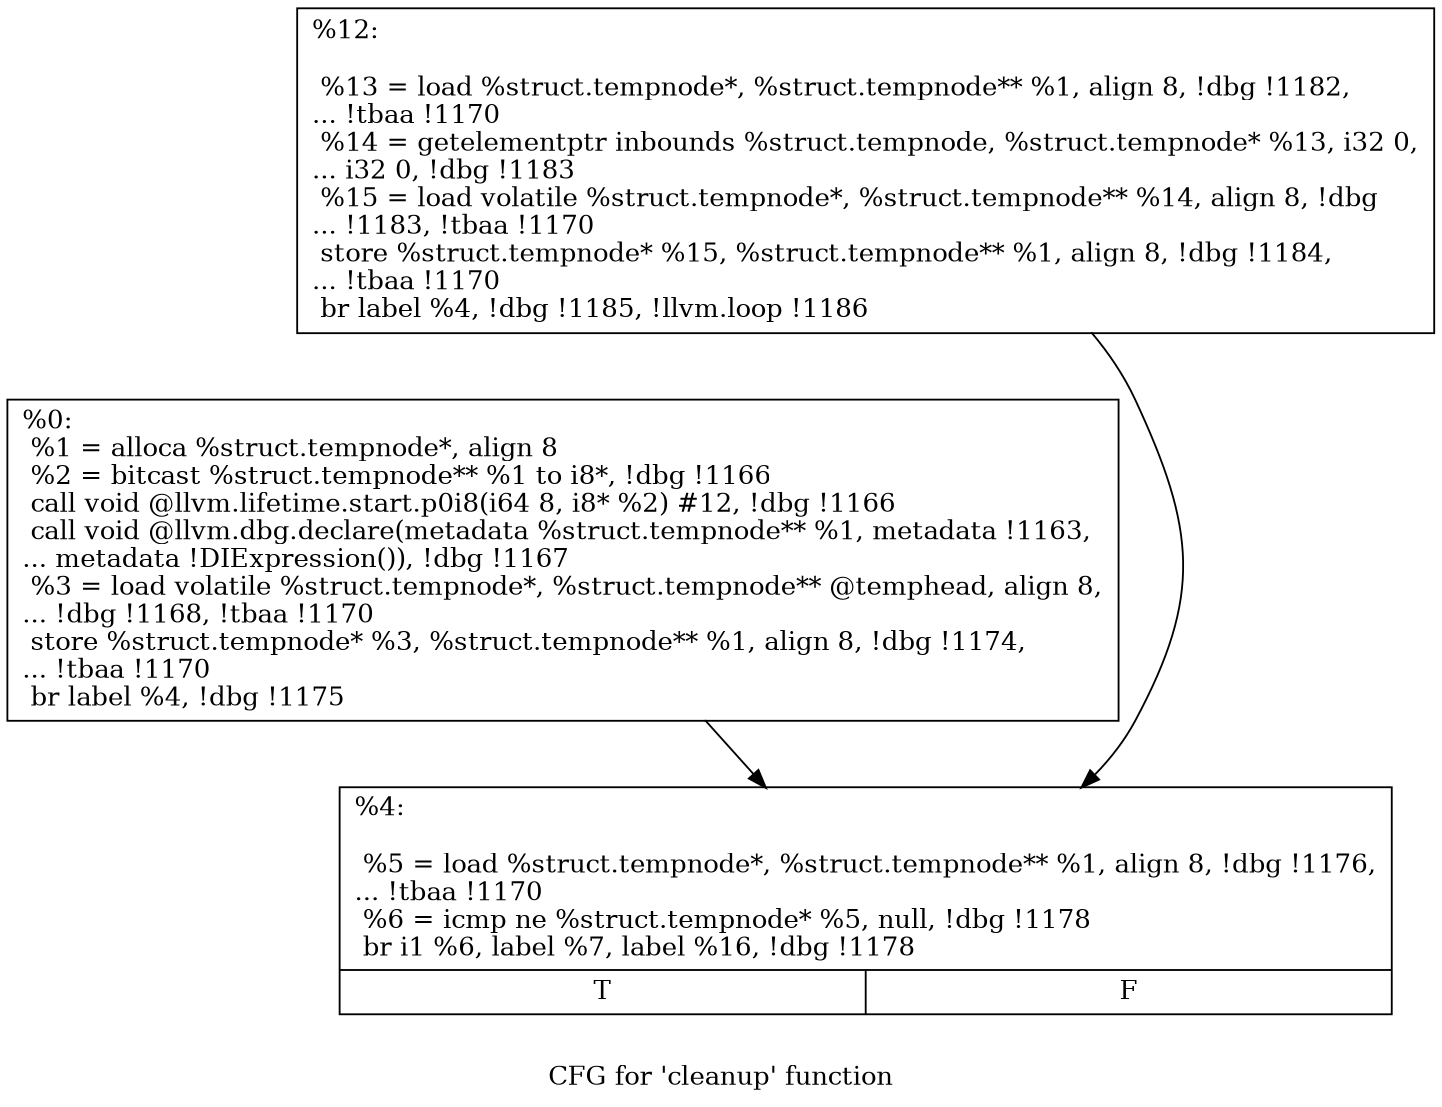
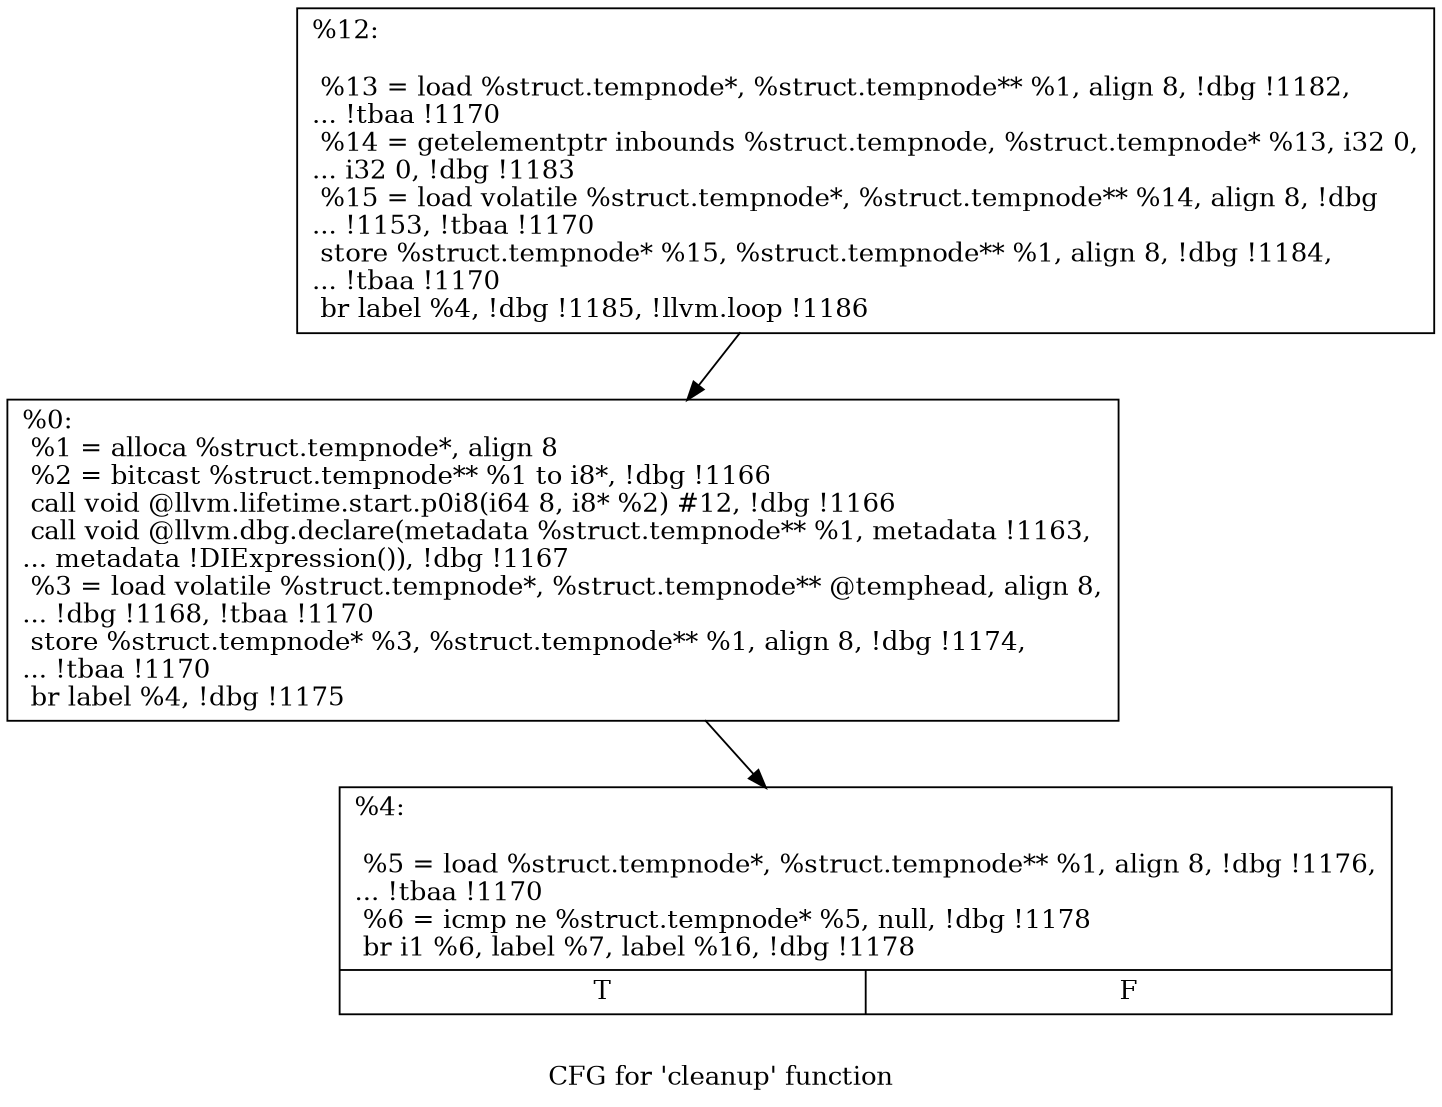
node "%12:": text "... !1183, !tbaa !1170" -> "... !1153, !tbaa !1170"
edge "%12:" -> "%4:": now "%12:" -> "%0:"
